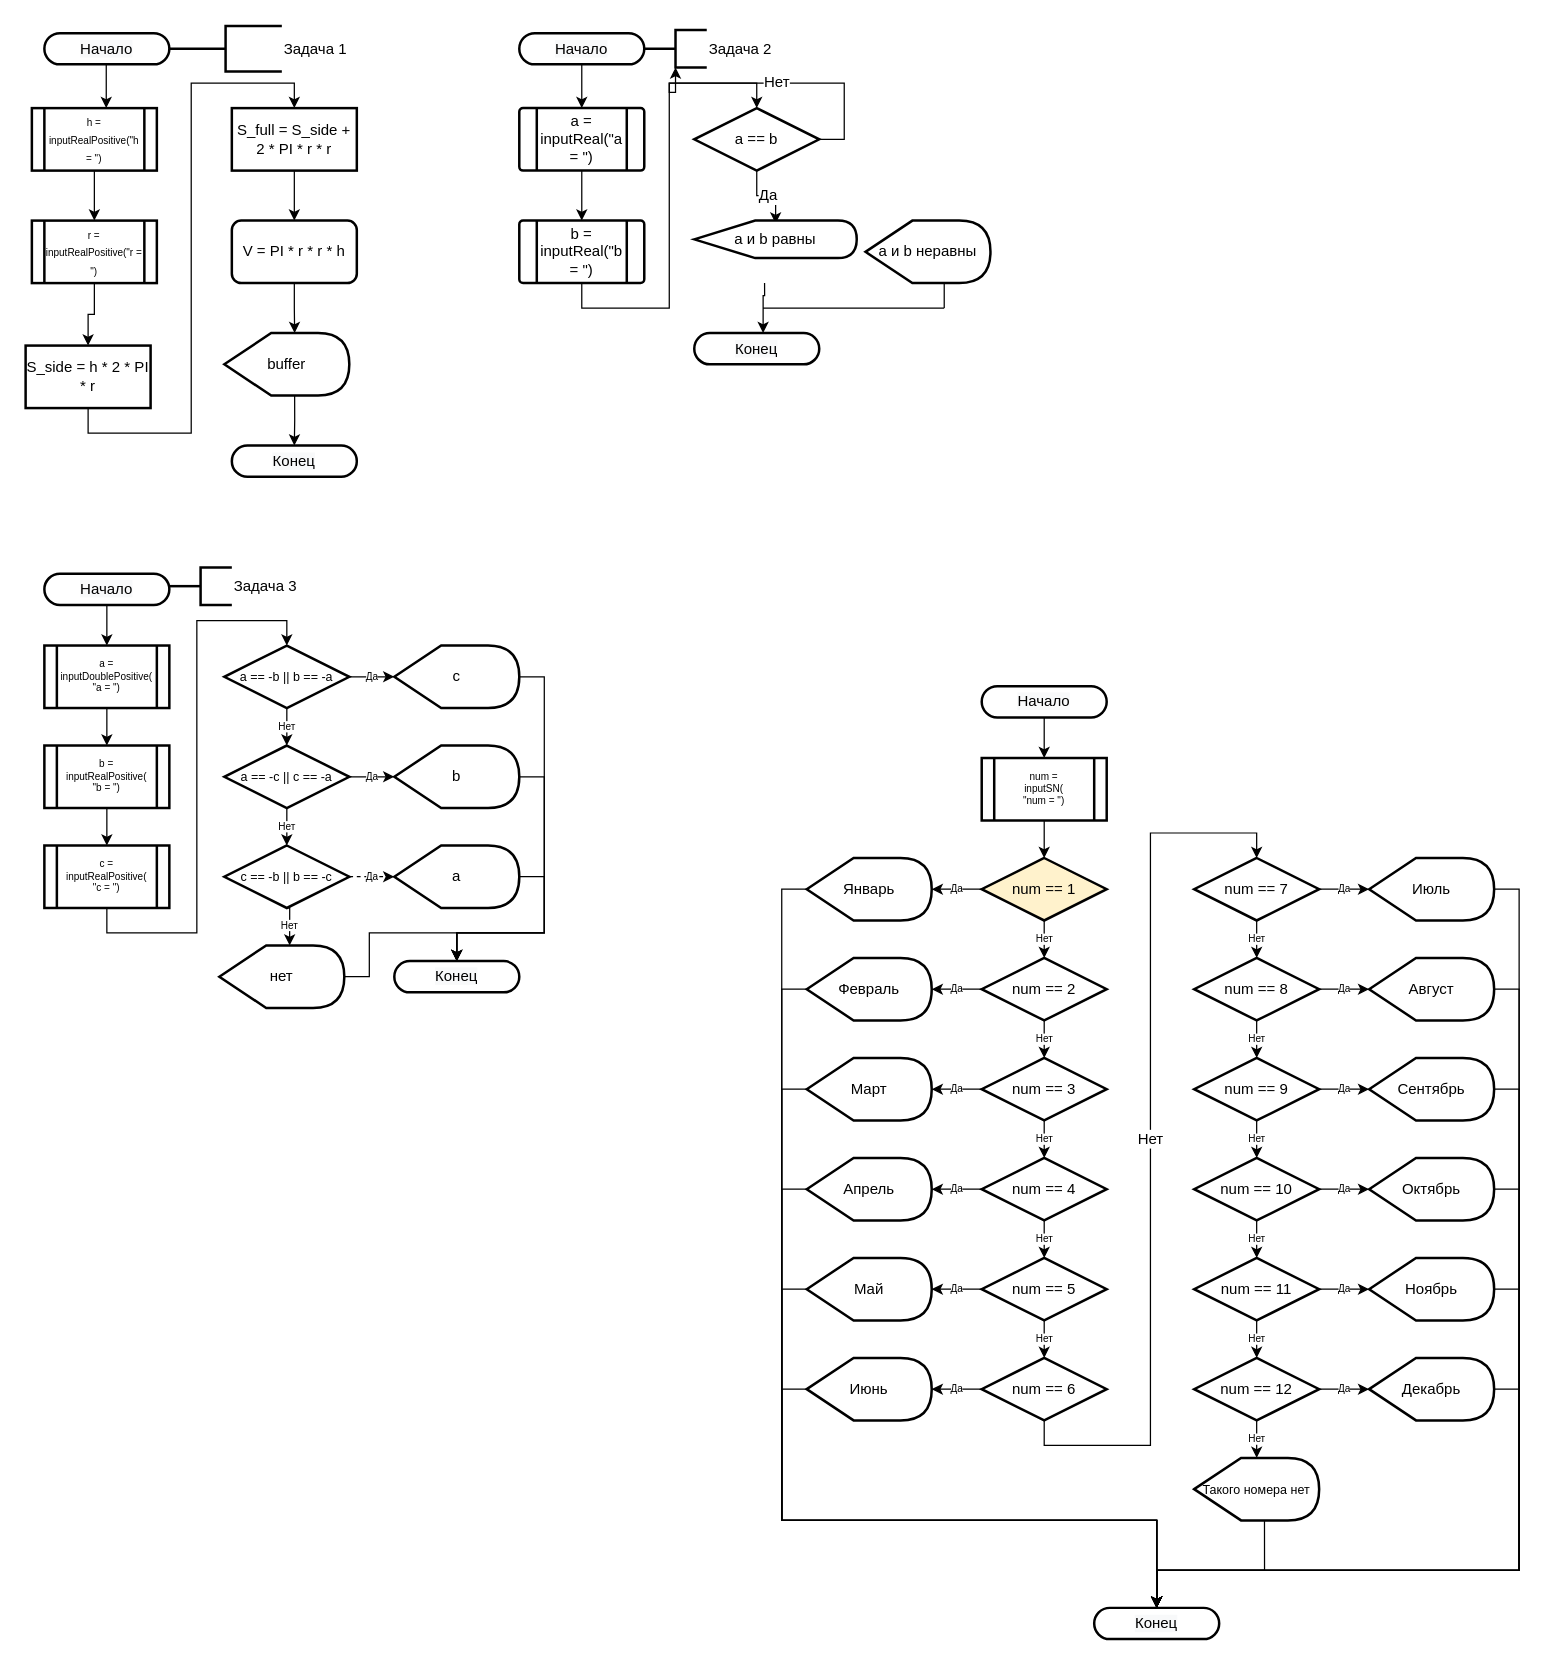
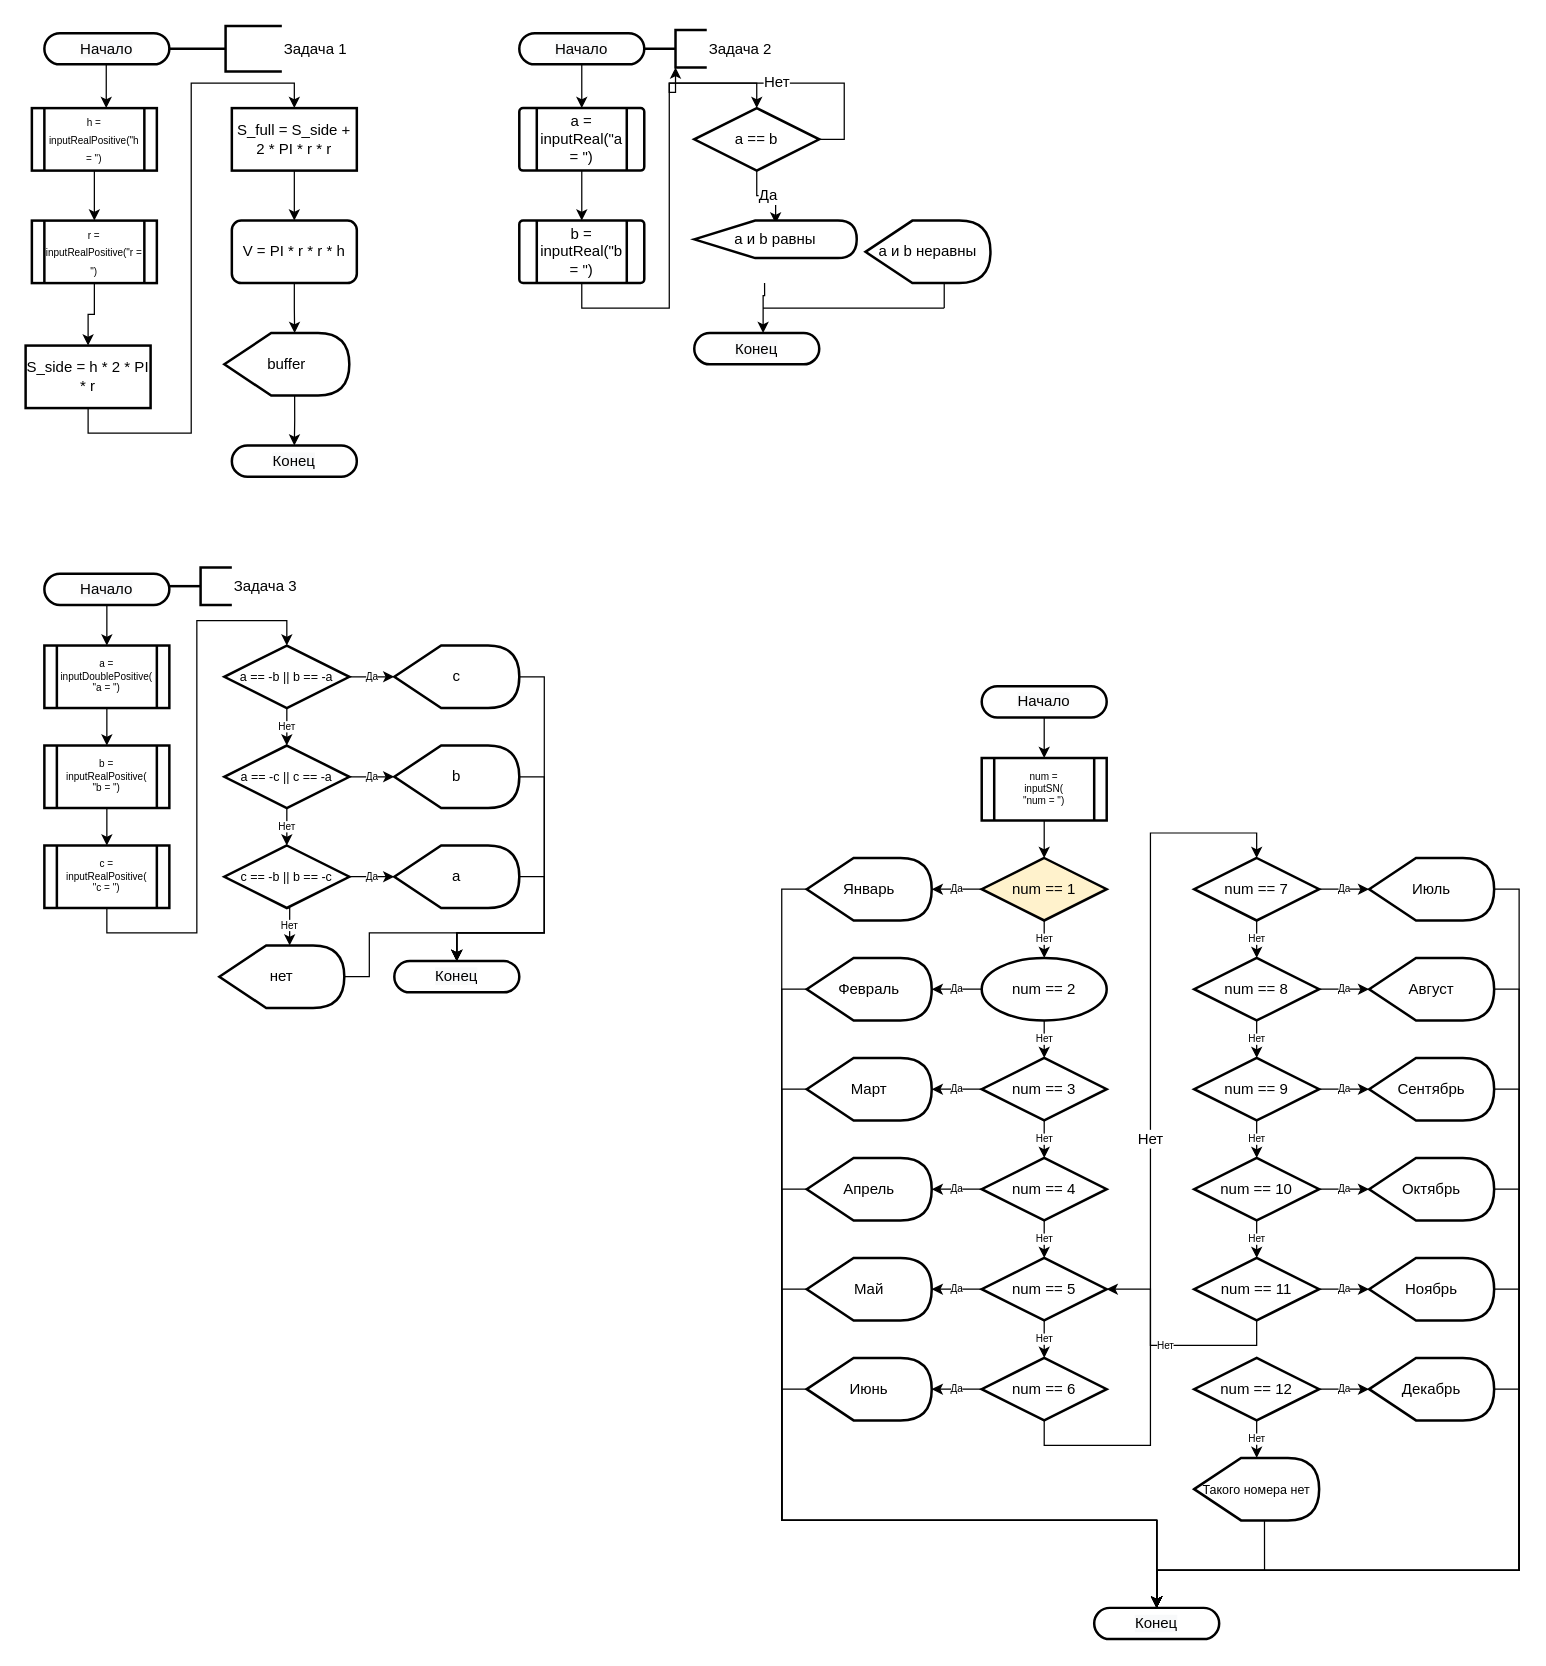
edge "c == -b || b == -c" -> "a": style dashed -> solid
node "num == 2": shape diamond -> ellipse
edge "num == 11" -> "num == 12": now "num == 11" -> "num == 5"
